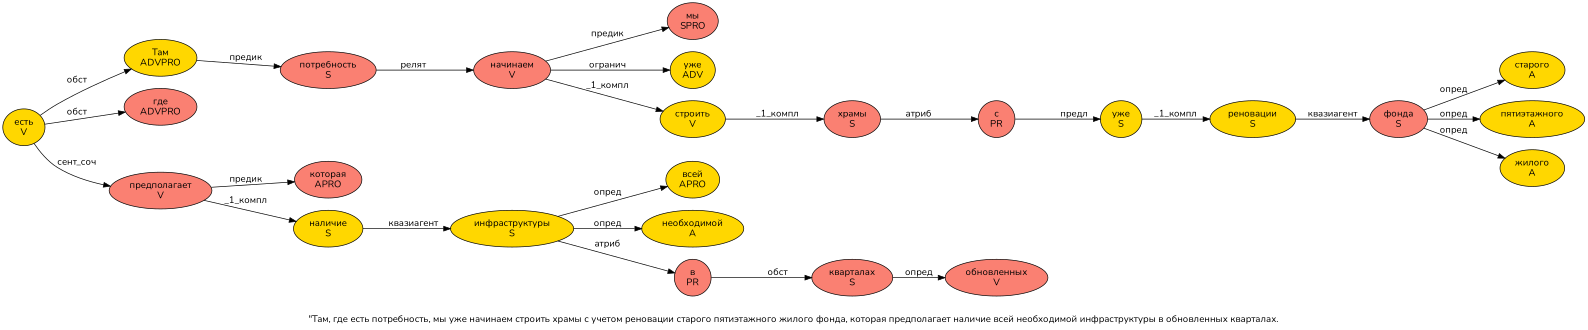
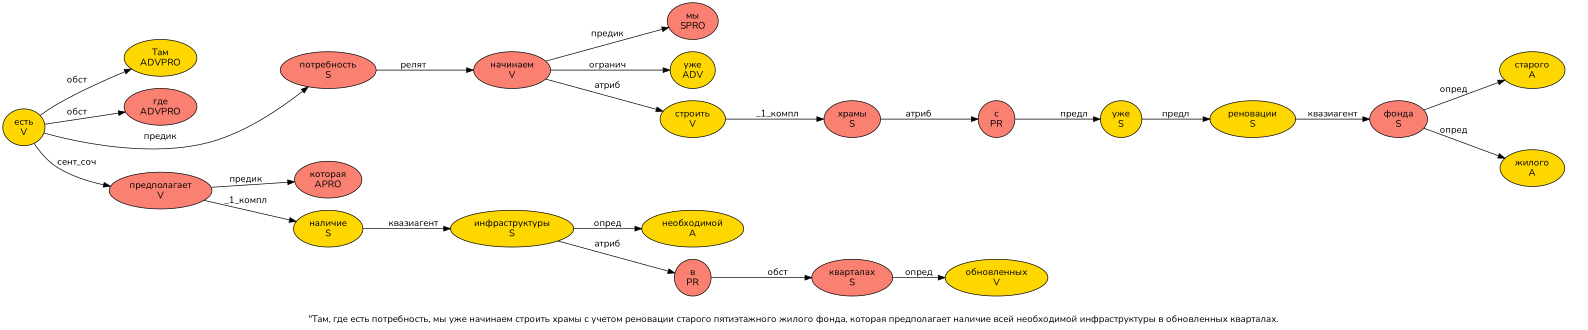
edge "Там ADVPRO" -> "потребность S": now "есть V" -> "потребность S"
edge "начинаем V" -> "строить V": label "_1_компл" -> "атриб"
edge "уже S" -> "реновации S": label "_1_компл" -> "предл"
node "пятиэтажного A": removed
node "всей APRO": removed
node "обновленных V": fillcolor salmon -> gold
